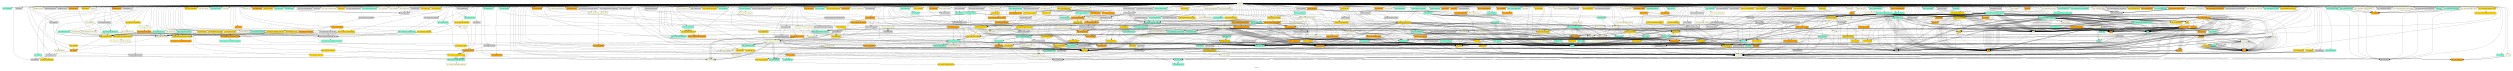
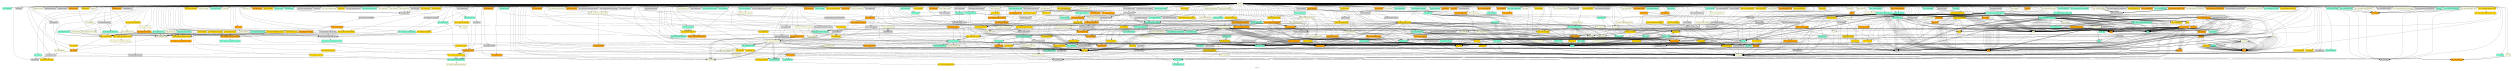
node "FSE_buildCTable_raw": fillcolor aquamarine -> orange
node "ZSTD_CCtxParams_init_advanced": fillcolor gold -> aquamarine
